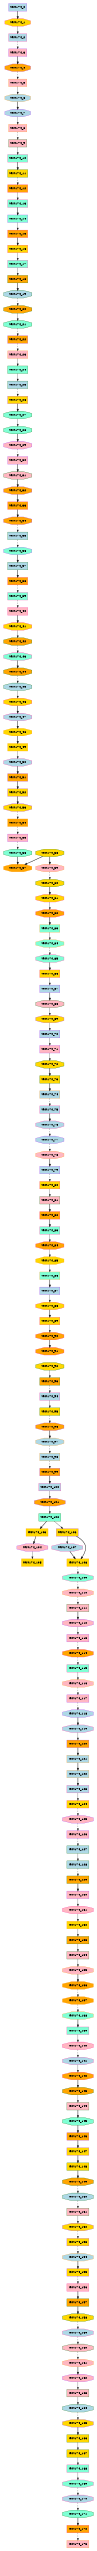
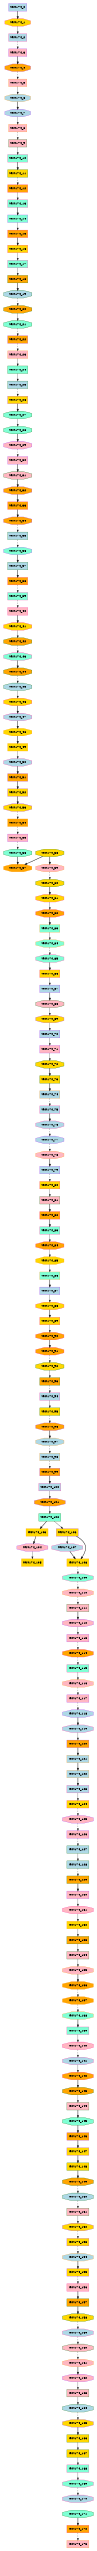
edge "test174_91" -> "test174_92": added
edge "test174_170" -> "test174_171": removed
